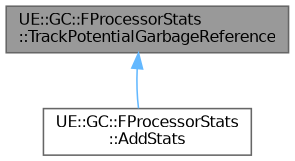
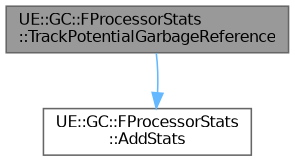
edge "UE::GC::FProcessorStats ::AddStats" -> "UE::GC::FProcessorStats ::TrackPotentialGarbageReference": reversed
